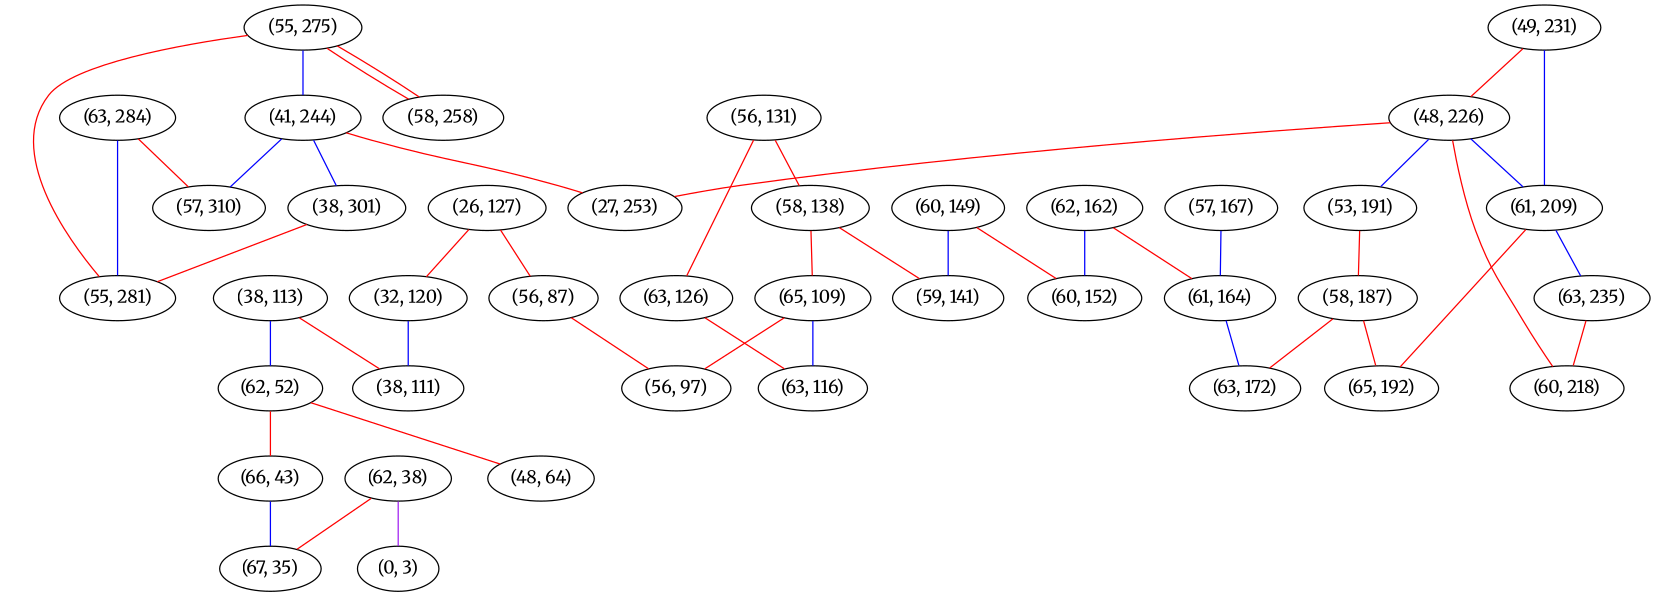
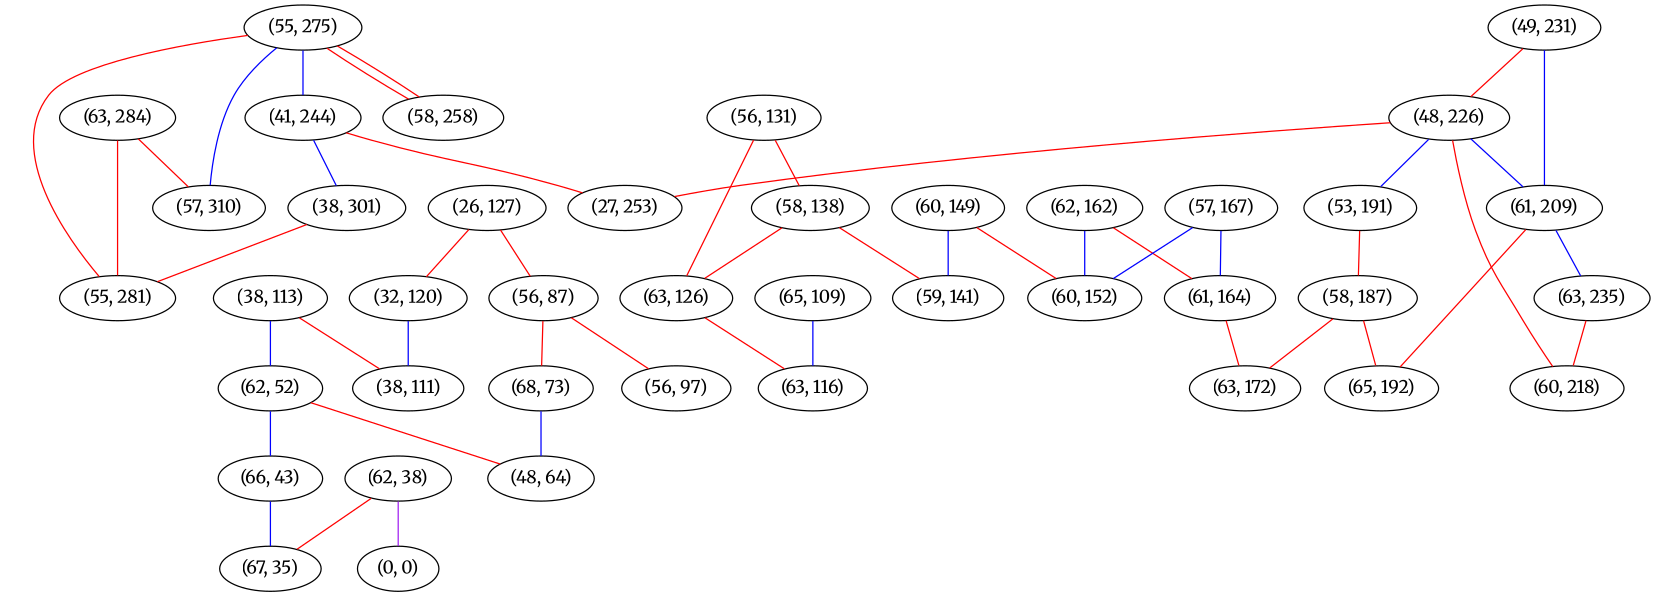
edge "(41, 244)" -- "(57, 310)": now "(55, 275)" -- "(57, 310)"
edge "(63, 284)" -- "(55, 281)": color blue -> red
edge "(57, 167)" -- "(60, 152)": added
edge "(58, 138)" -- "(65, 109)": now "(58, 138)" -- "(63, 126)"
edge "(65, 109)" -- "(56, 97)": removed
edge "(61, 164)" -- "(63, 172)": color blue -> red
node "(68, 73)": added
edge "(62, 52)" -- "(66, 43)": color red -> blue
node "(0, 3)": label "(0, 3)" -> "(0, 0)"
